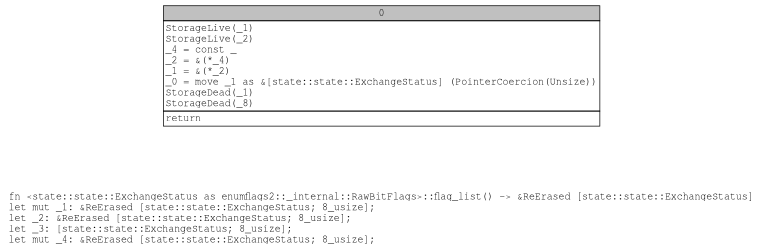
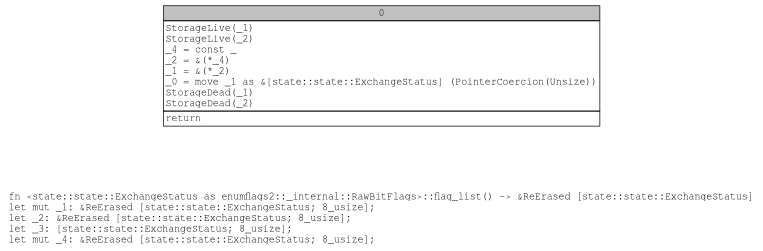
node "0": text "StorageDead(_8)" -> "StorageDead(_2)"
